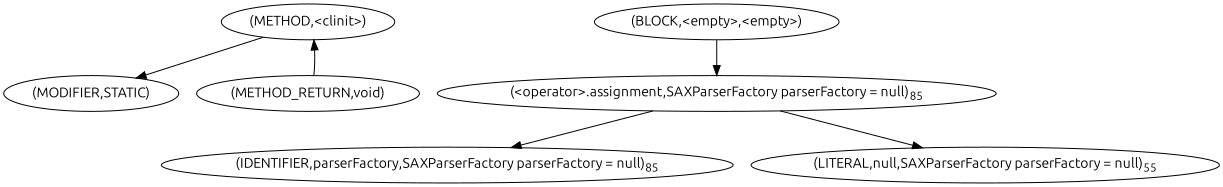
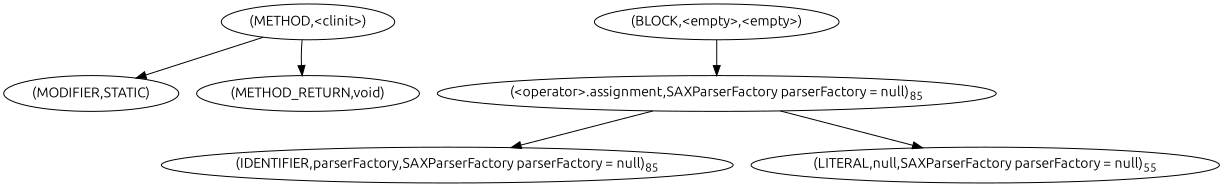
edge "(METHOD_RETURN,void)" -> "(METHOD,<clinit>)": reversed
